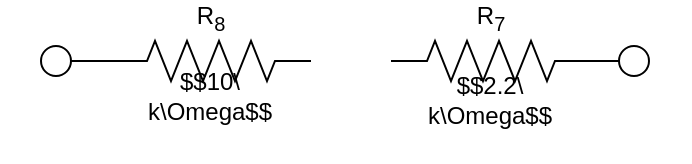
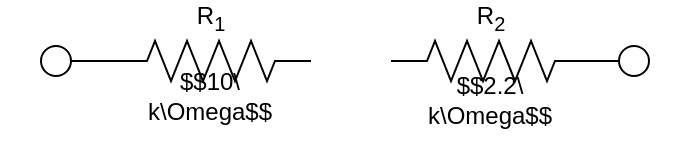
node "R8": label "R8" -> "R1"
node "R7": label "R7" -> "R2"
